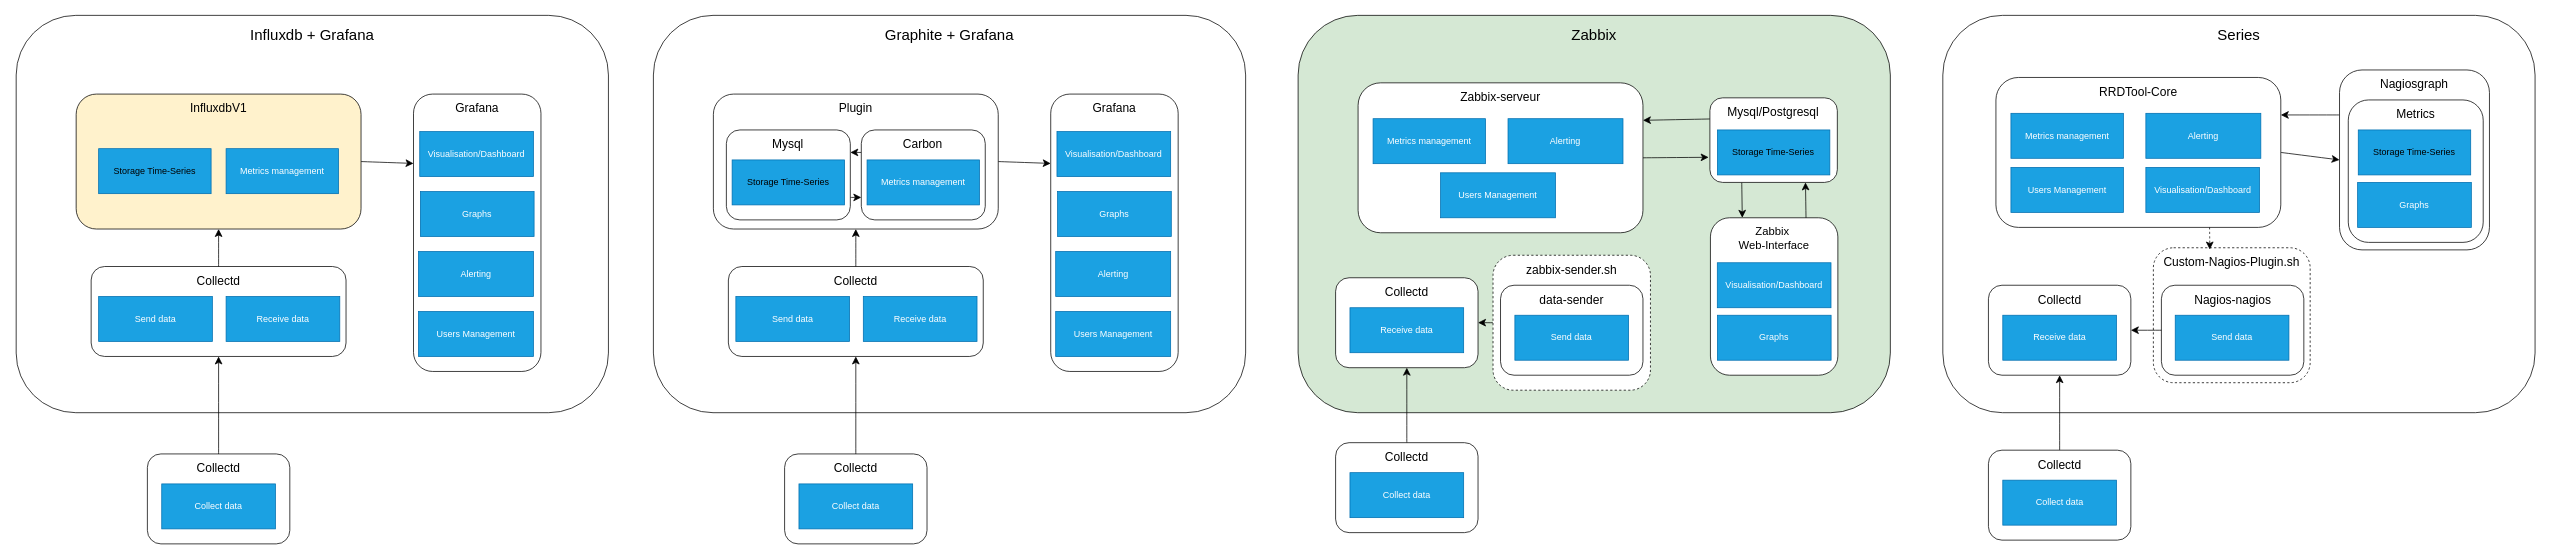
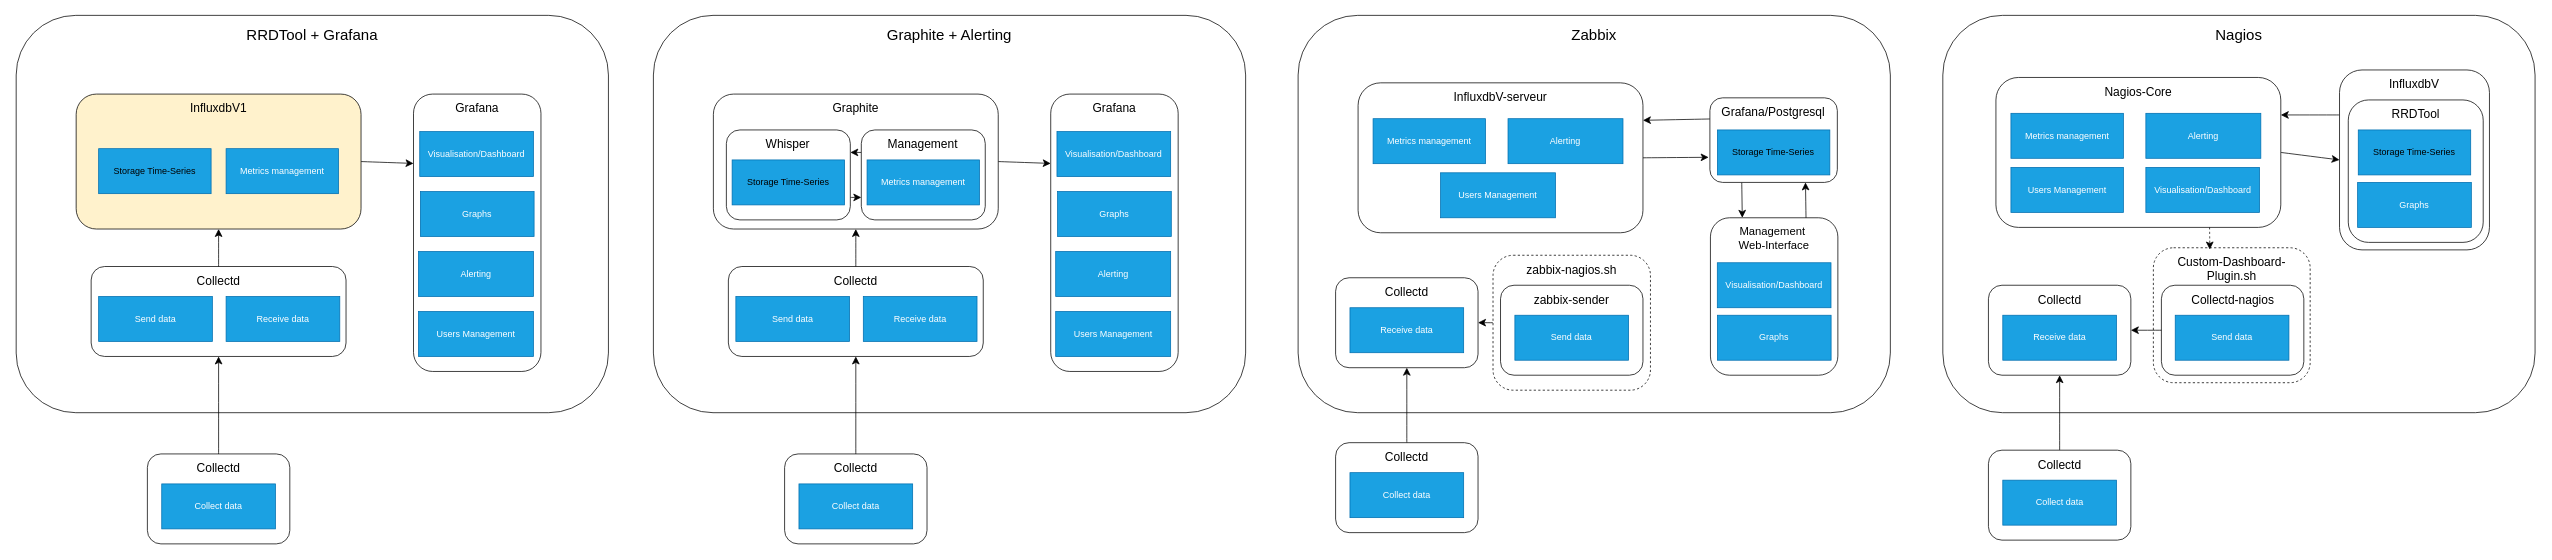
node "Influxdb + Grafana": label "Influxdb + Grafana" -> "RRDTool + Grafana"
node "Graphite + Grafana": label "Graphite + Grafana" -> "Graphite + Alerting"
node "Zabbix": fillcolor #d5e8d4 -> #ffffff
node "Series": label "Series" -> "Nagios"
node "Nagiosgraph": label "Nagiosgraph" -> "InfluxdbV"
node "RRDTool-Core": label "RRDTool-Core" -> "Nagios-Core"
node "Zabbix-serveur": label "Zabbix-serveur" -> "InfluxdbV-serveur"
node "Plugin": label "Plugin" -> "Graphite"
node "Mysql/Postgresql": label "Mysql/Postgresql" -> "Grafana/Postgresql"
node "Metrics": label "Metrics" -> "RRDTool"
node "Mysql": label "Mysql" -> "Whisper"
node "Carbon": label "Carbon" -> "Management"
node "Zabbix Web-Interface": label "Zabbix Web-Interface" -> "Management Web-Interface"
node "Custom-Nagios-Plugin.sh": label "Custom-Nagios-Plugin.sh" -> "Custom-Dashboard-Plugin.sh"
node "zabbix-sender.sh": label "zabbix-sender.sh" -> "zabbix-nagios.sh"
node "data-sender": label "data-sender" -> "zabbix-sender"
node "Nagios-nagios": label "Nagios-nagios" -> "Collectd-nagios"
